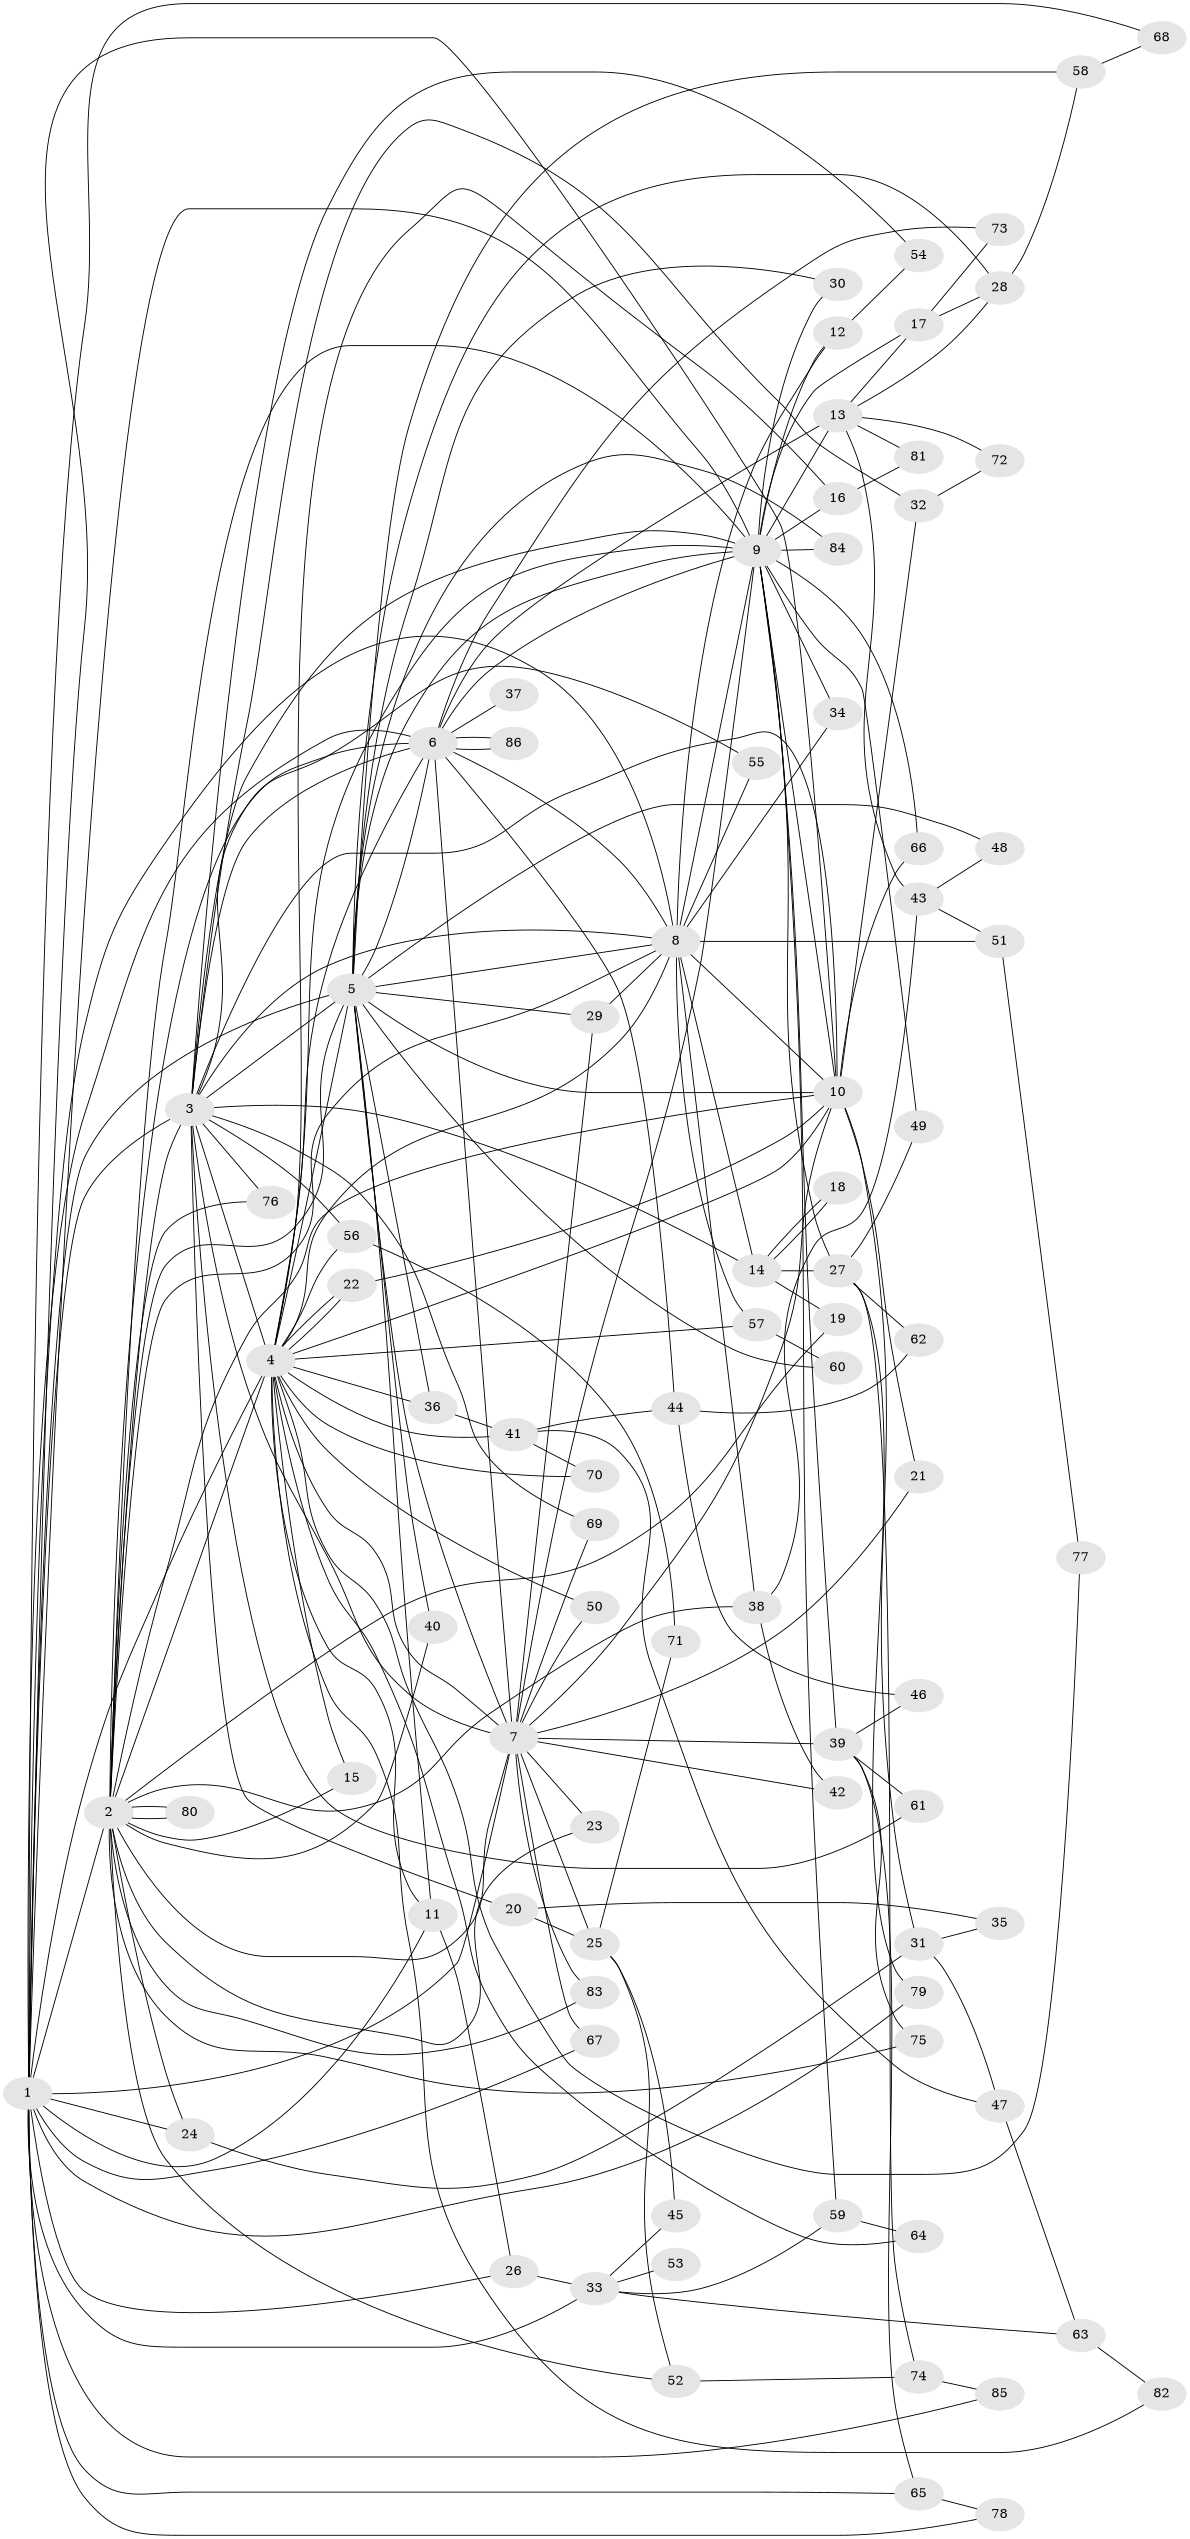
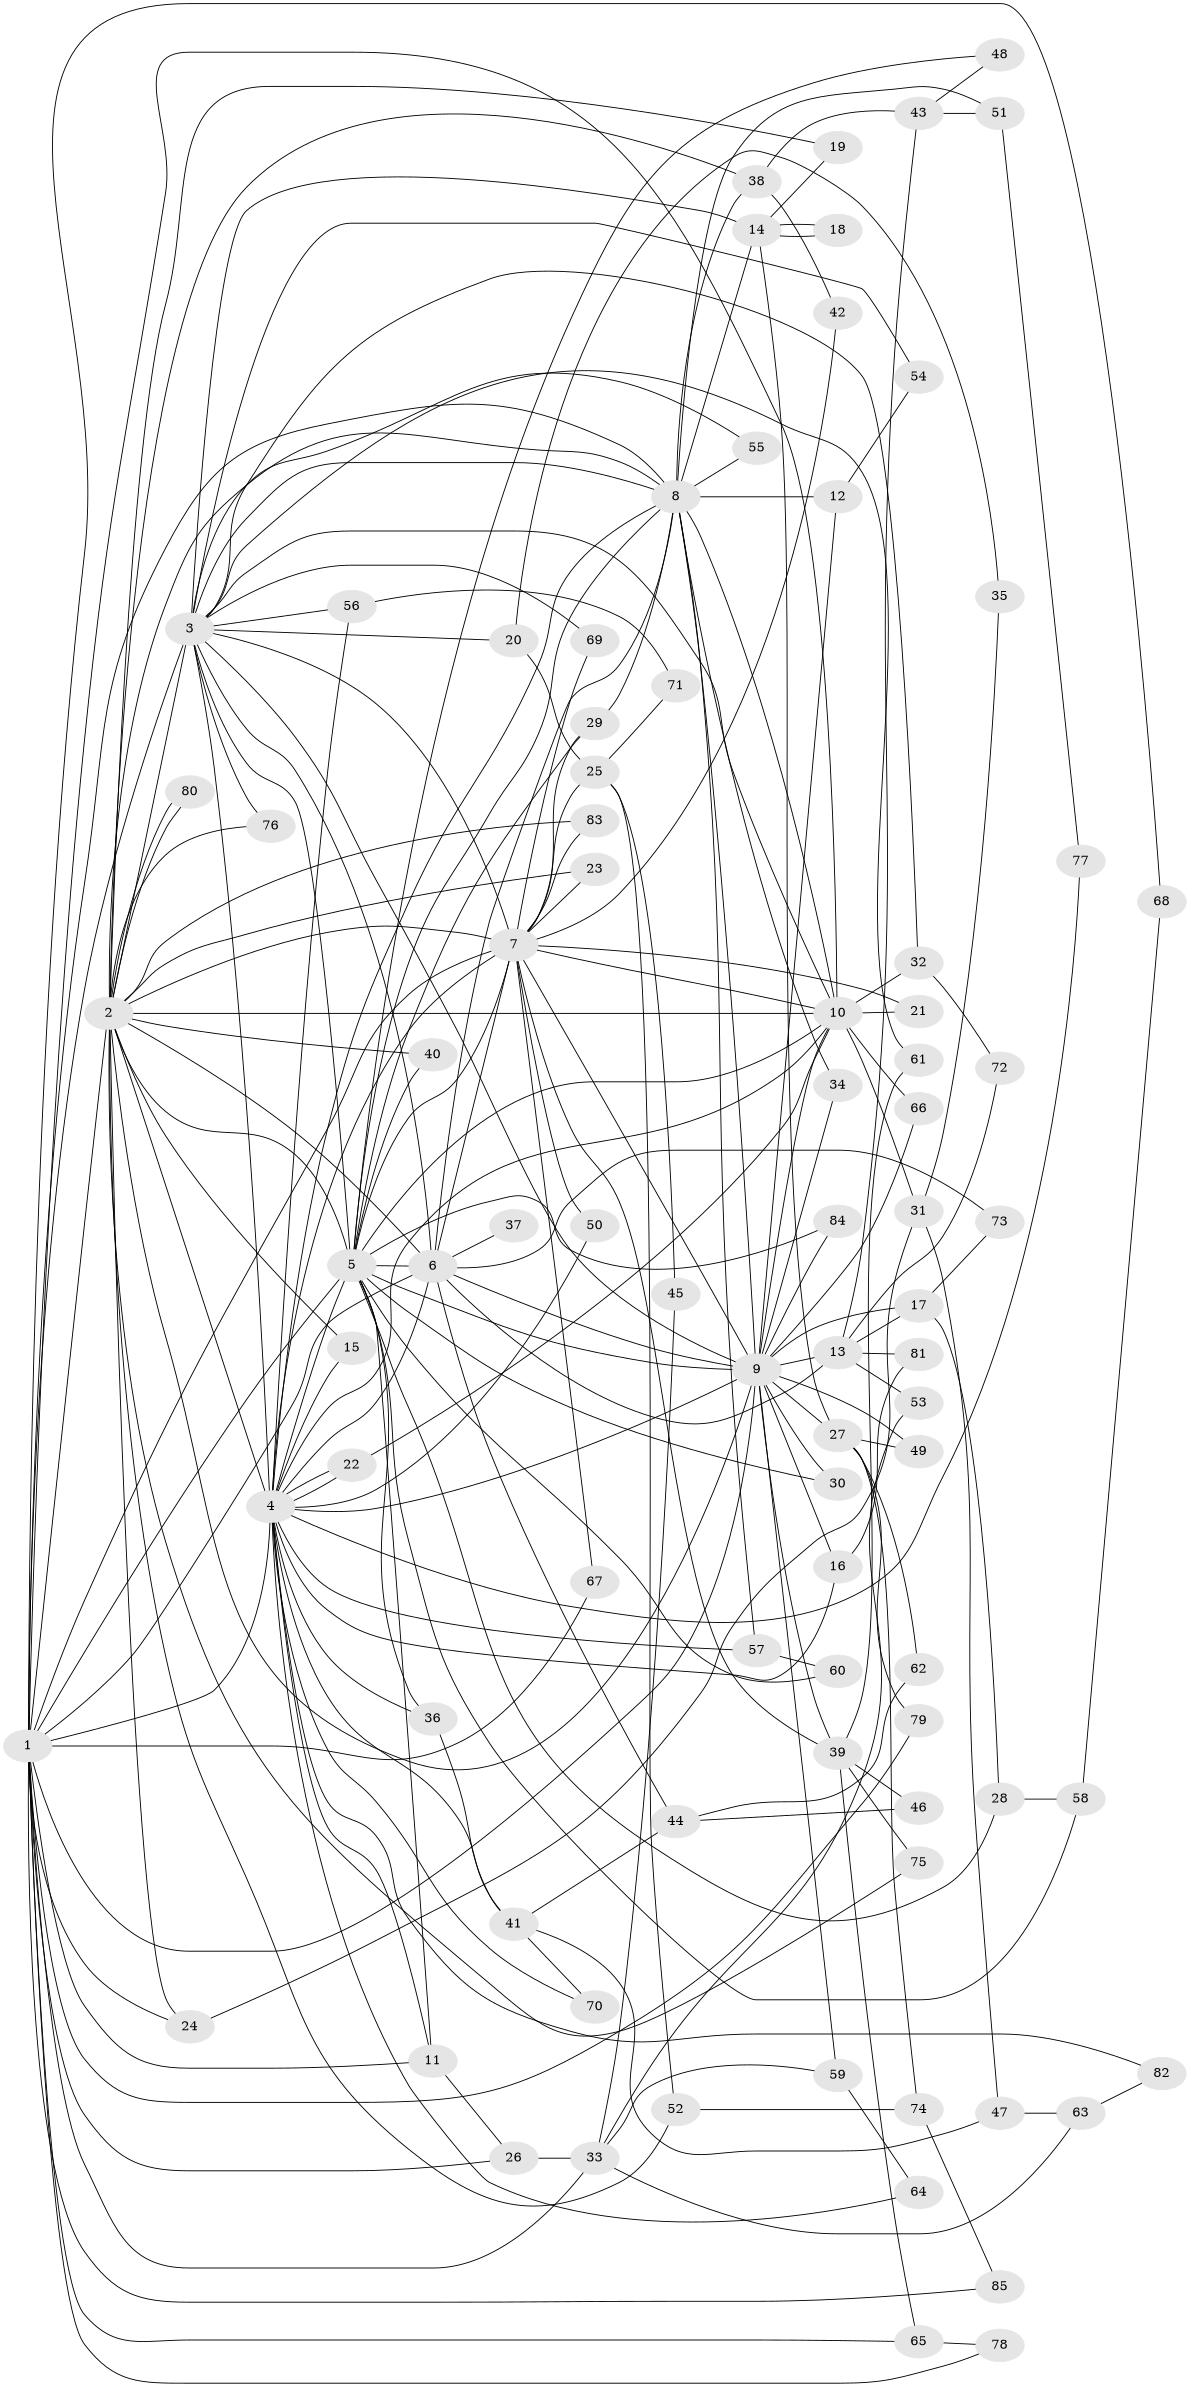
edge "28" -- "13": now "53" -- "13"
node "86": removed
